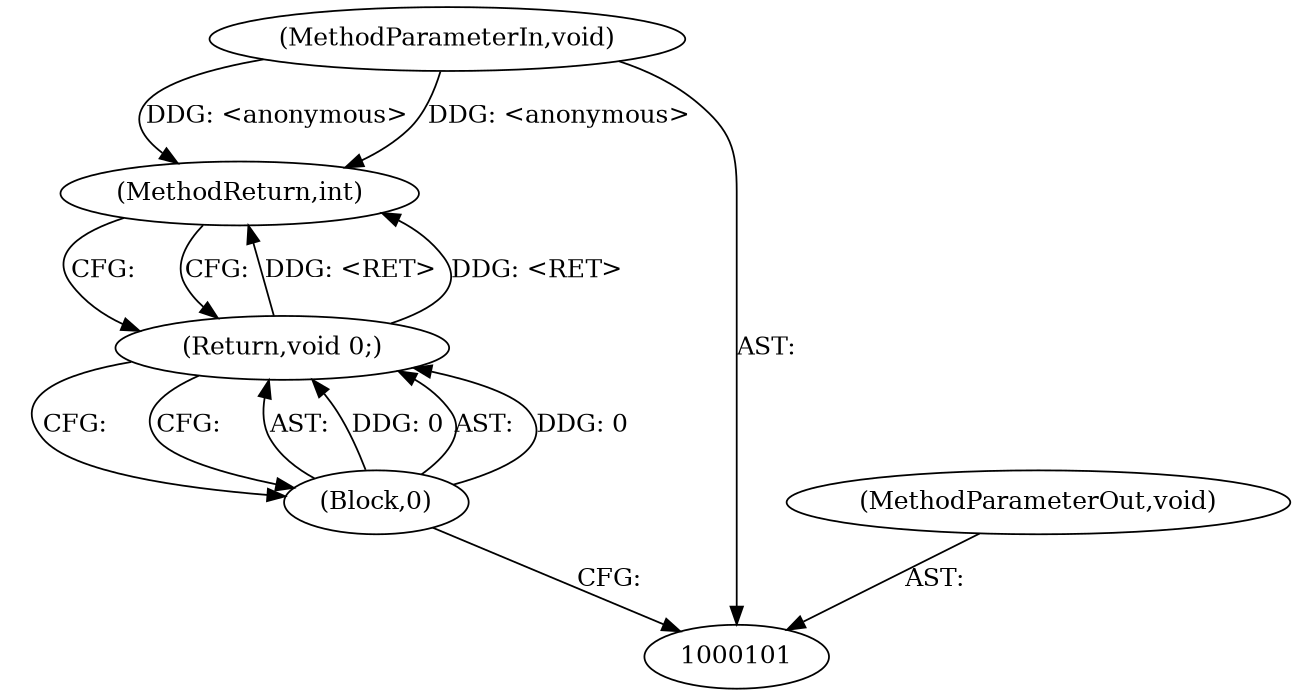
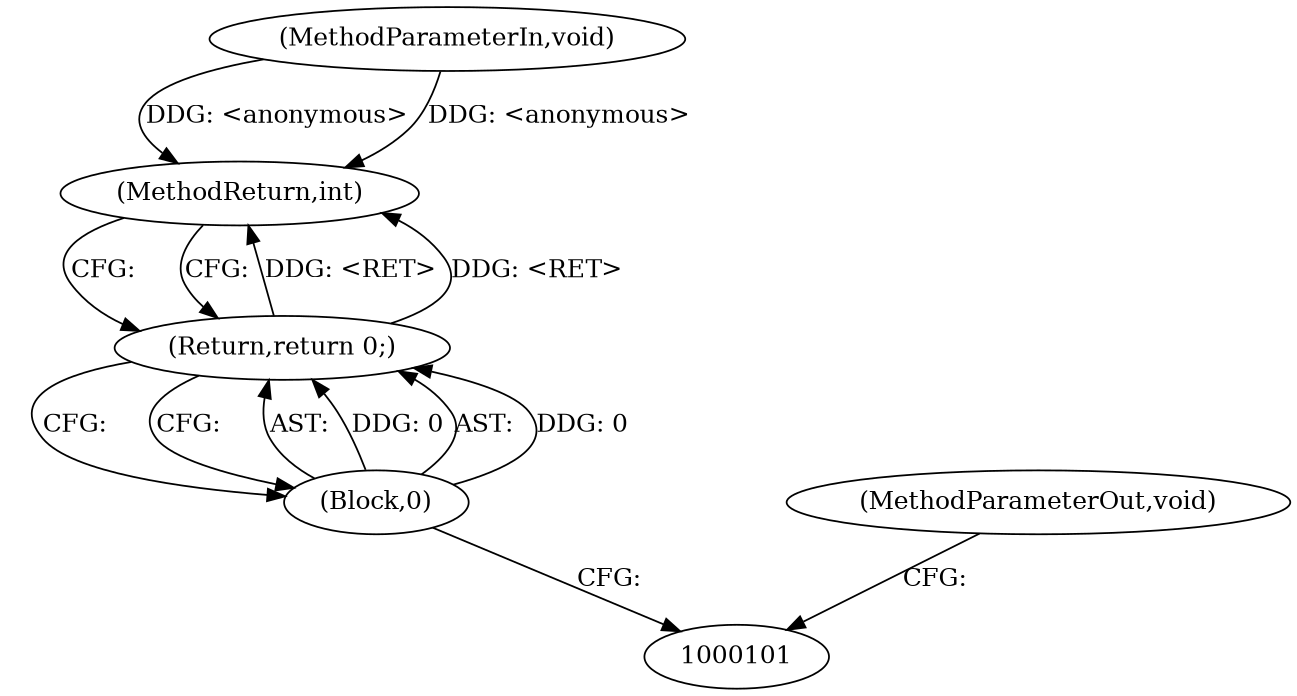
edge "(MethodParameterIn,void)" -> "1000101": removed, label "AST:"
node "(Return,void 0;)": label "(Return,void 0;)" -> "(Return,return 0;)"
edge "(MethodParameterOut,void)" -> "1000101": label "AST: " -> "CFG: "
